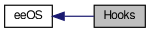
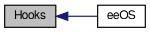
edge "Hooks" -> "eeOS": reversed
